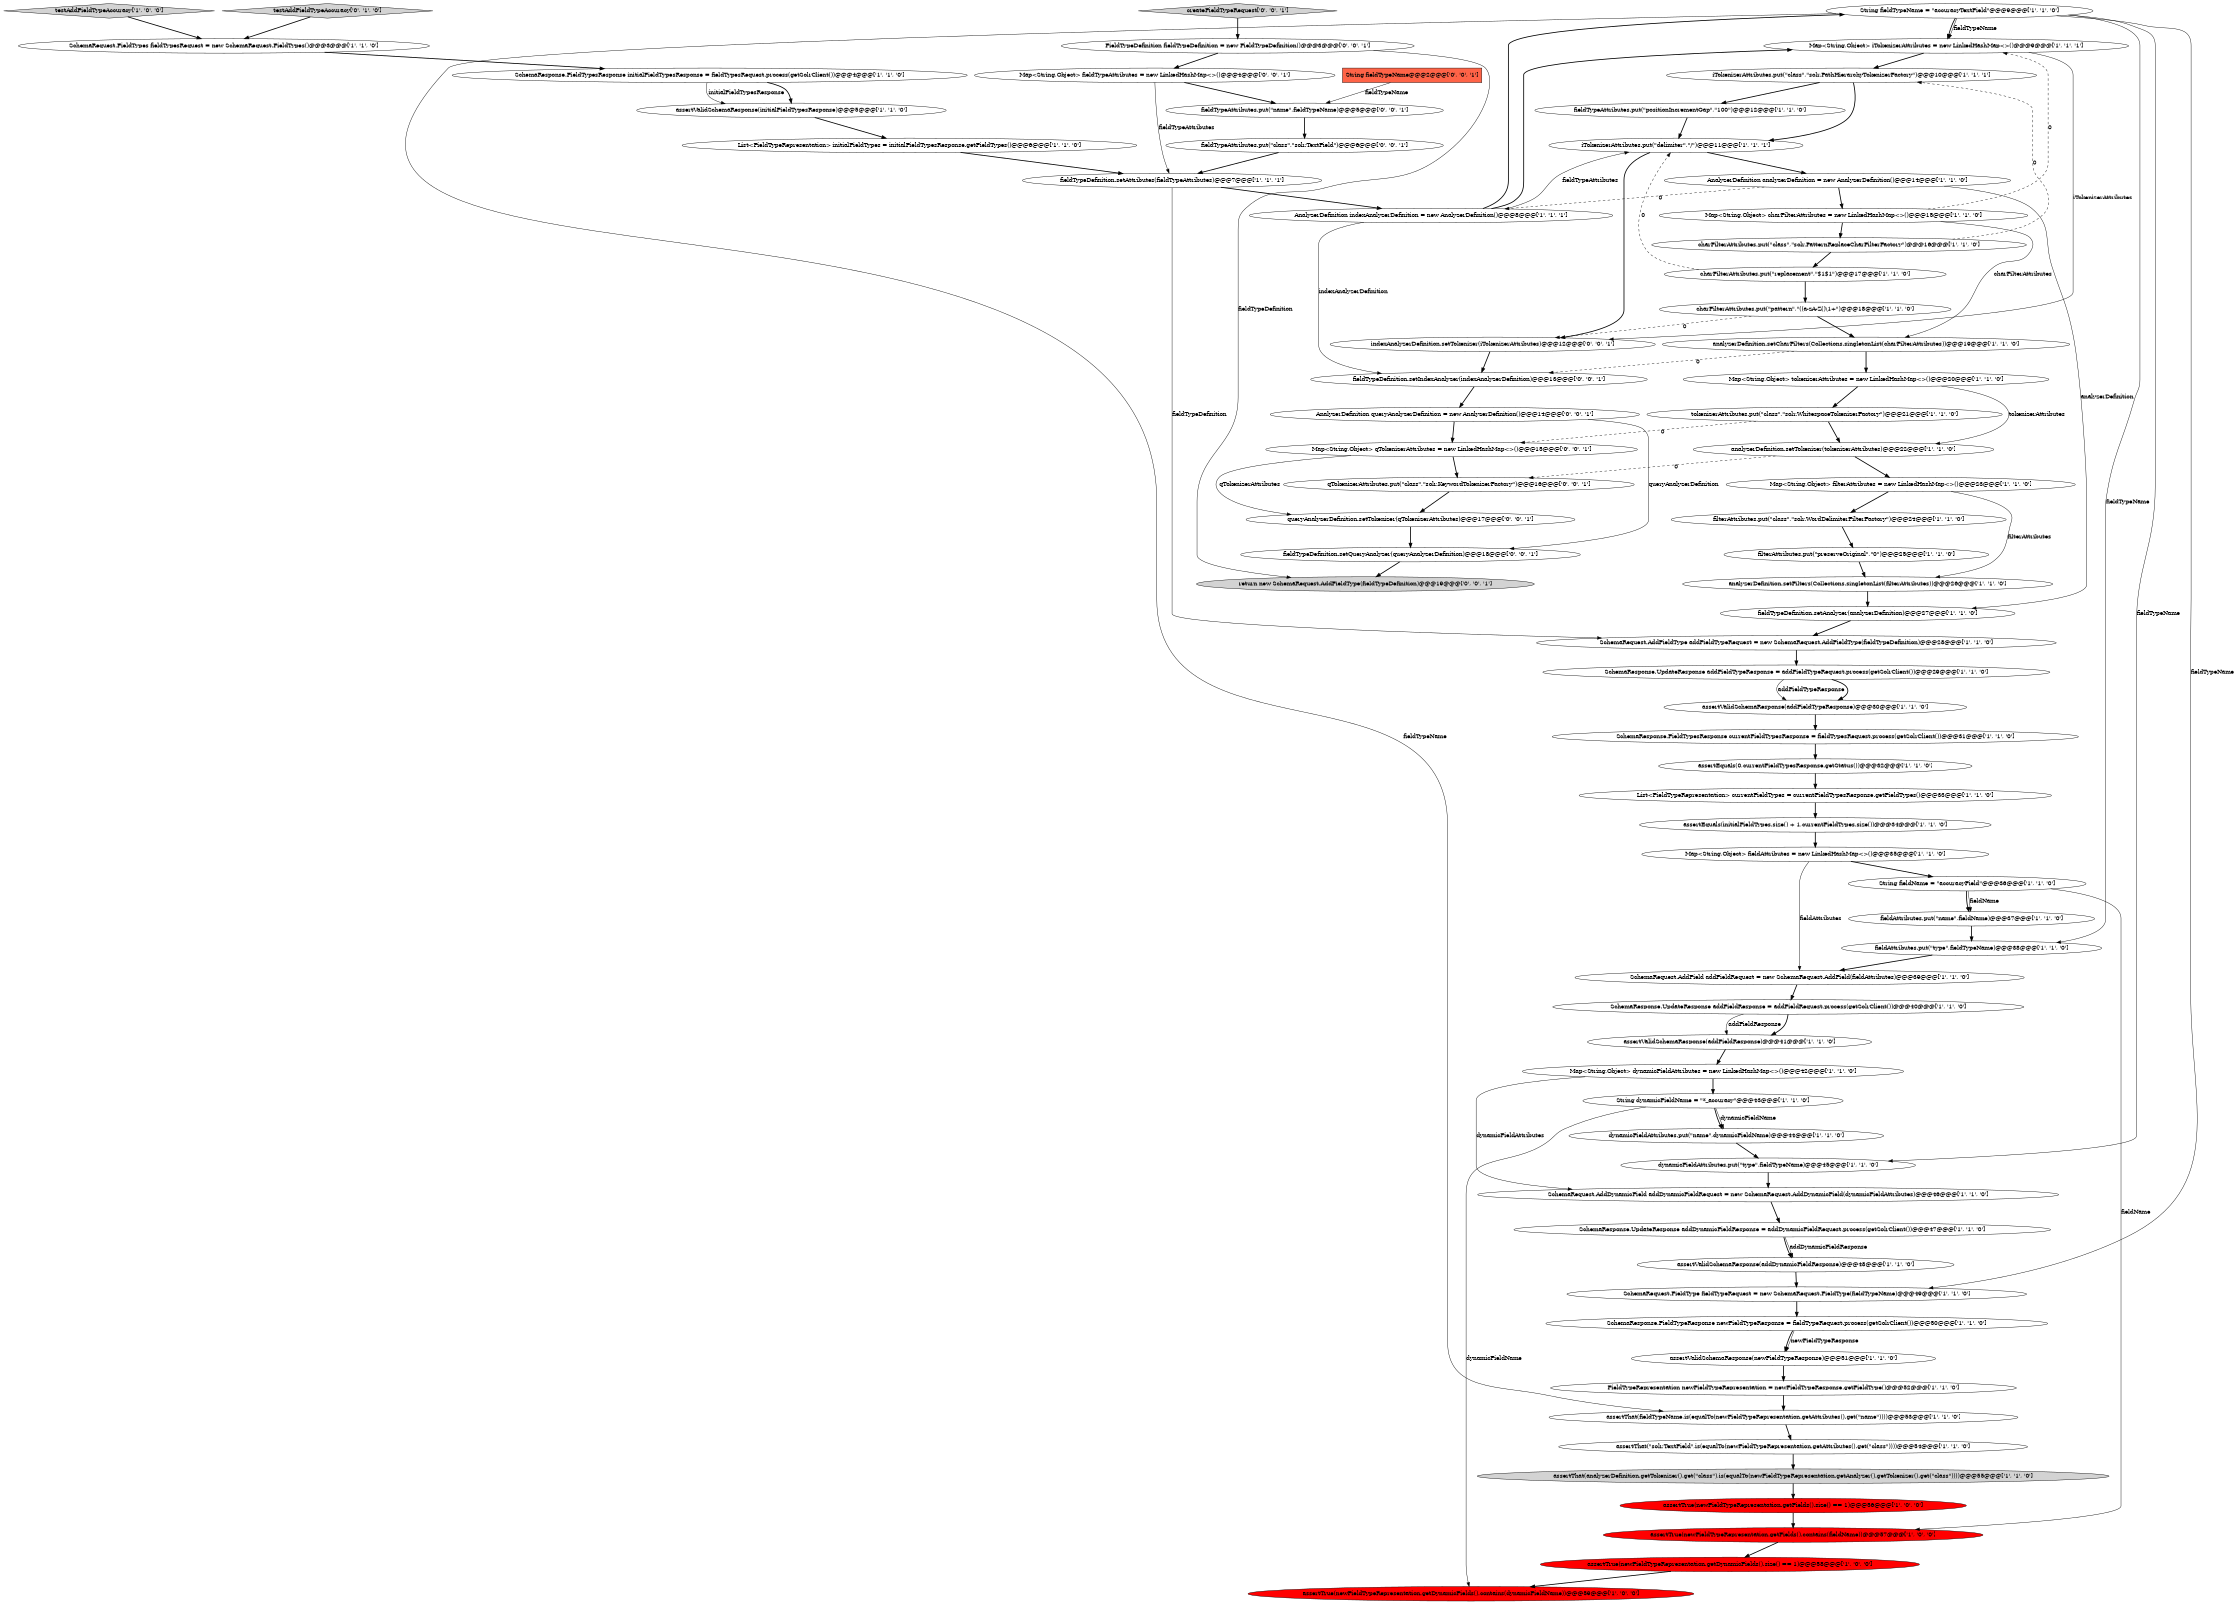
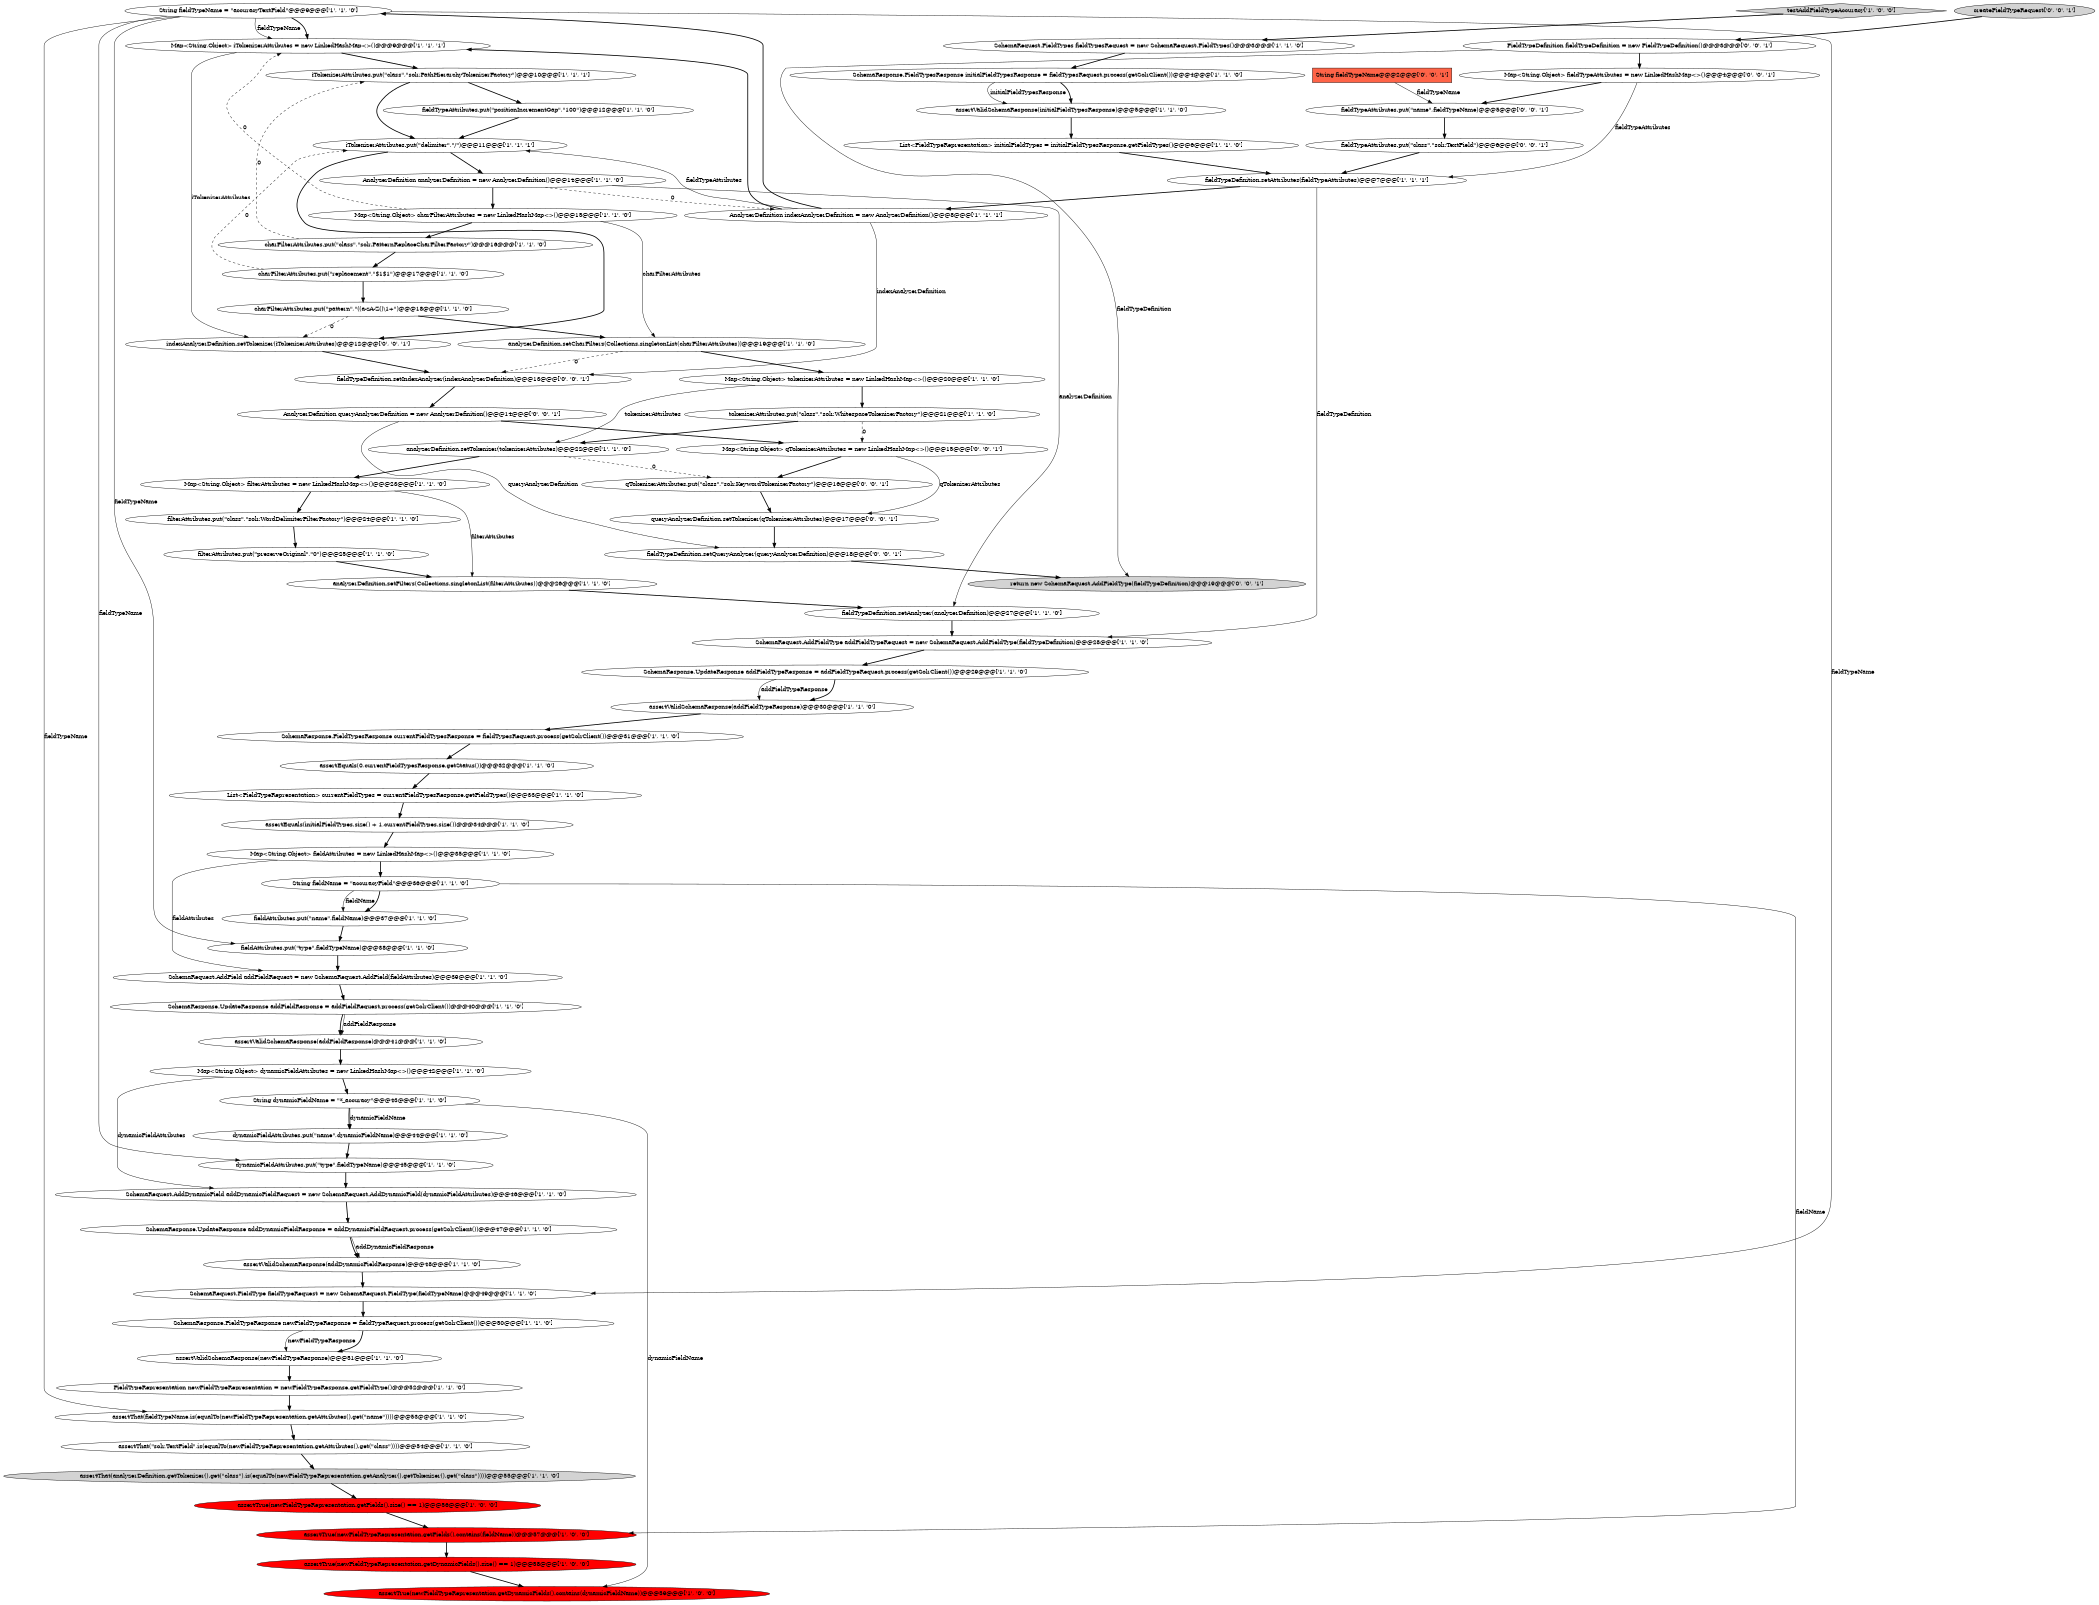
node "testAddFieldTypeAccuracy['0', '1', '0']": removed
node "createFieldTypeRequest['0', '0', '1']": shape diamond -> ellipse
